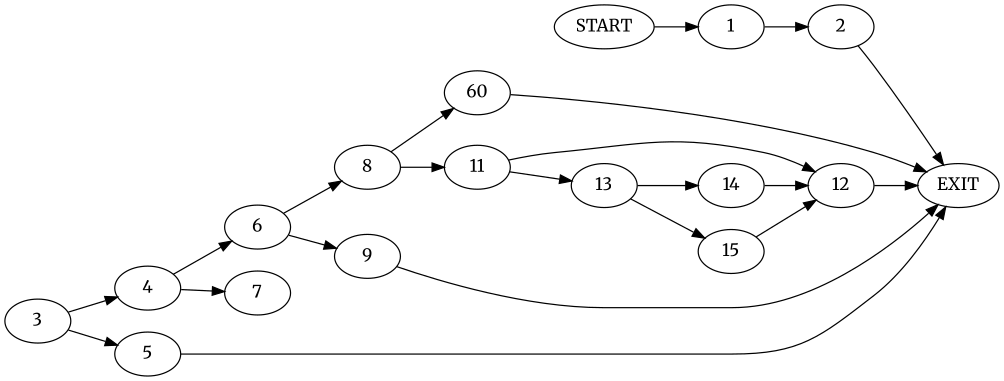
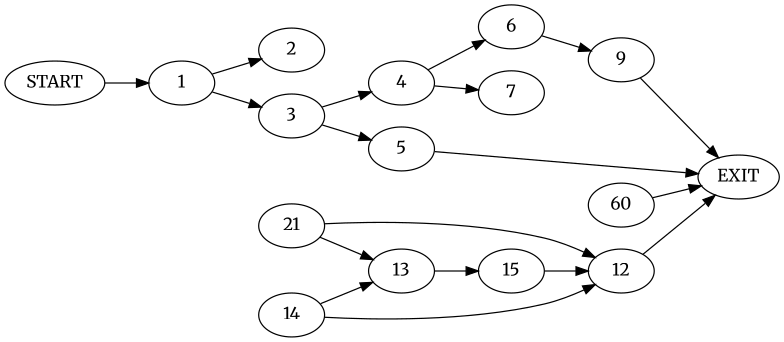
edge "1" -> "3": added
edge "2" -> "EXIT": removed
node "8": removed
node "11": label "11" -> "21"
edge "13" -> "14": reversed
